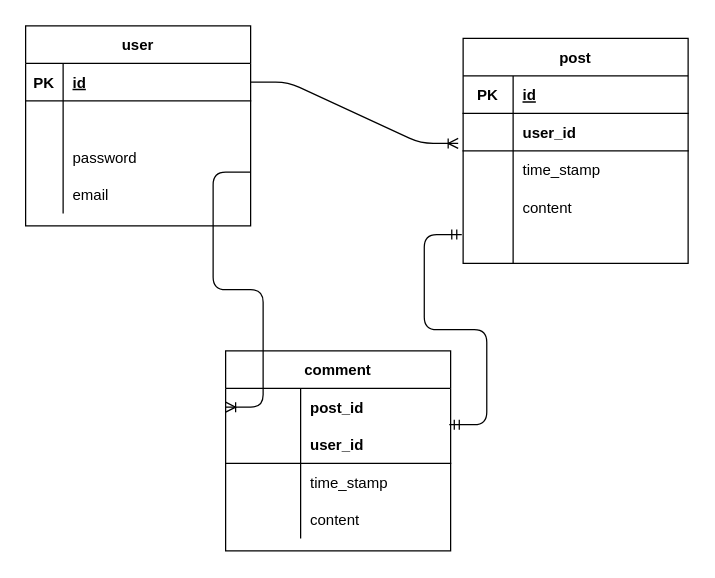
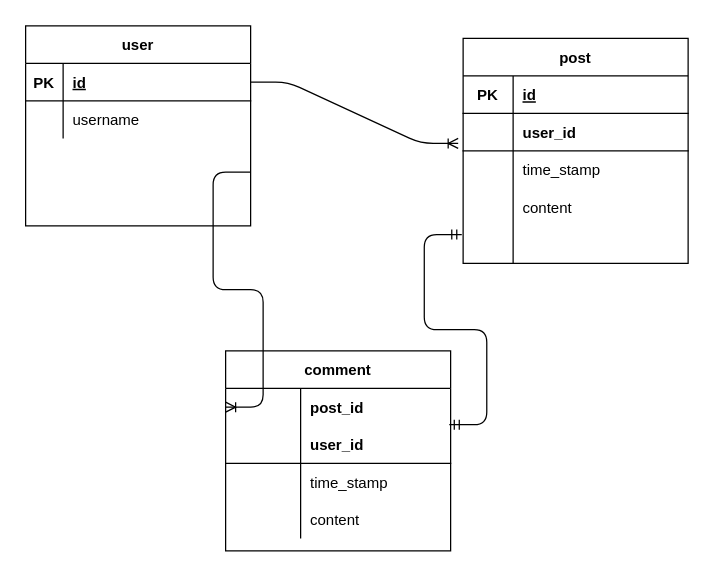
node "username": added
node "password": removed
node "email": removed
